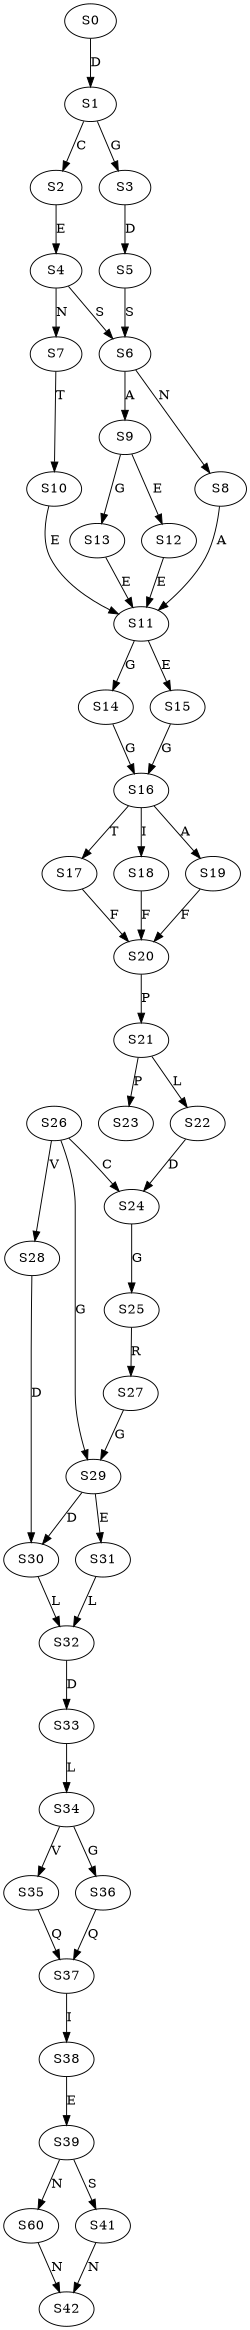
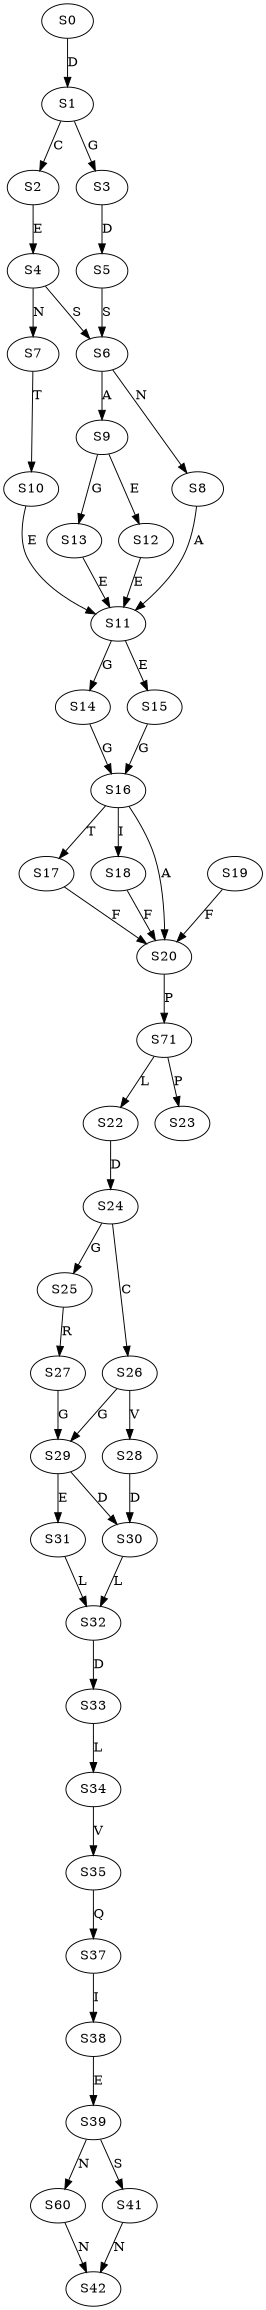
edge "S16" -> "S19": now "S16" -> "S20"
node "S21": label "S21" -> "S71"
edge "S26" -> "S24": reversed
node "S36": removed
